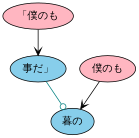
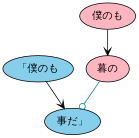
node "「僕のも": fillcolor lightpink -> skyblue
edge "事だ」" -> "暮の": reversed
node "暮の": fillcolor skyblue -> lightpink
